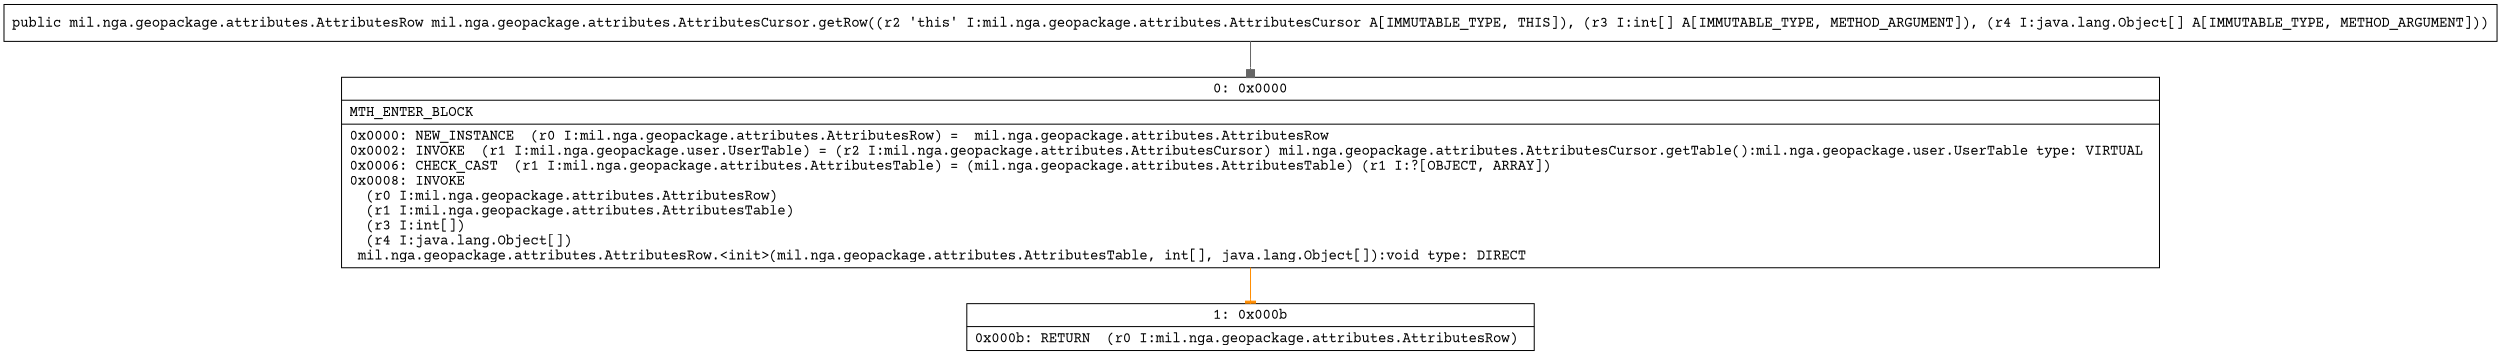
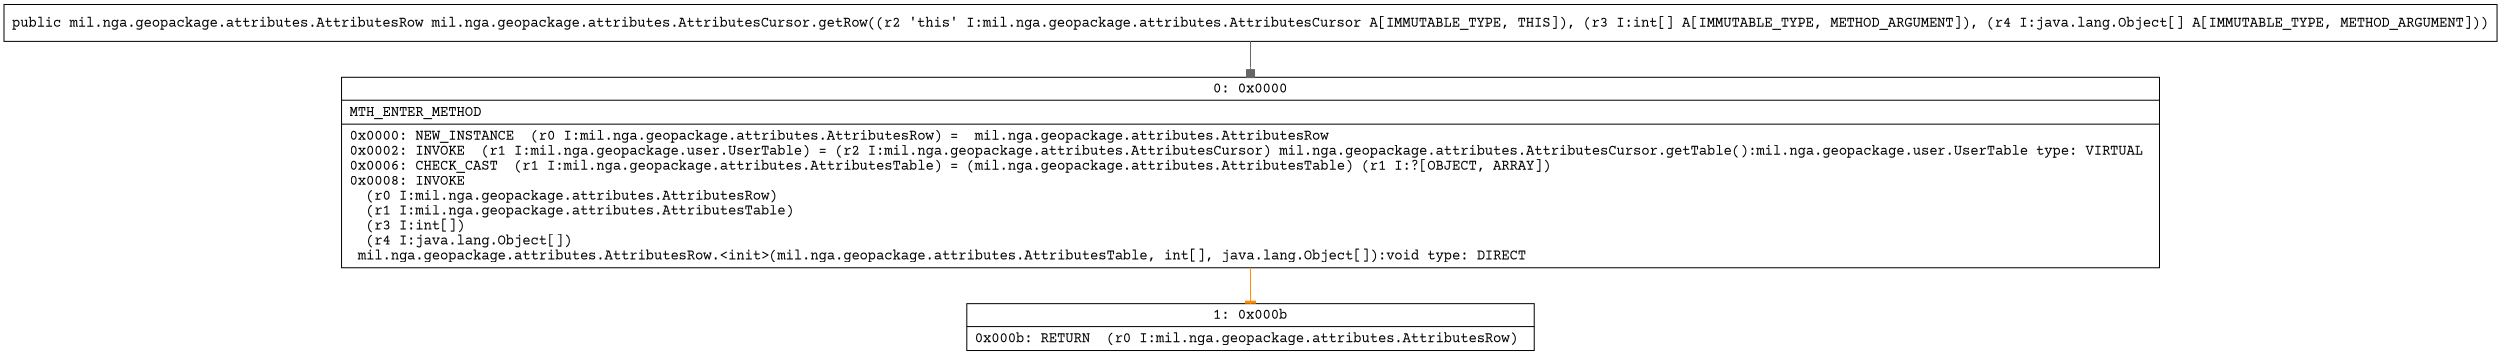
node "0: 0x0000": text "MTH_ENTER_BLOCK" -> "MTH_ENTER_METHOD"
